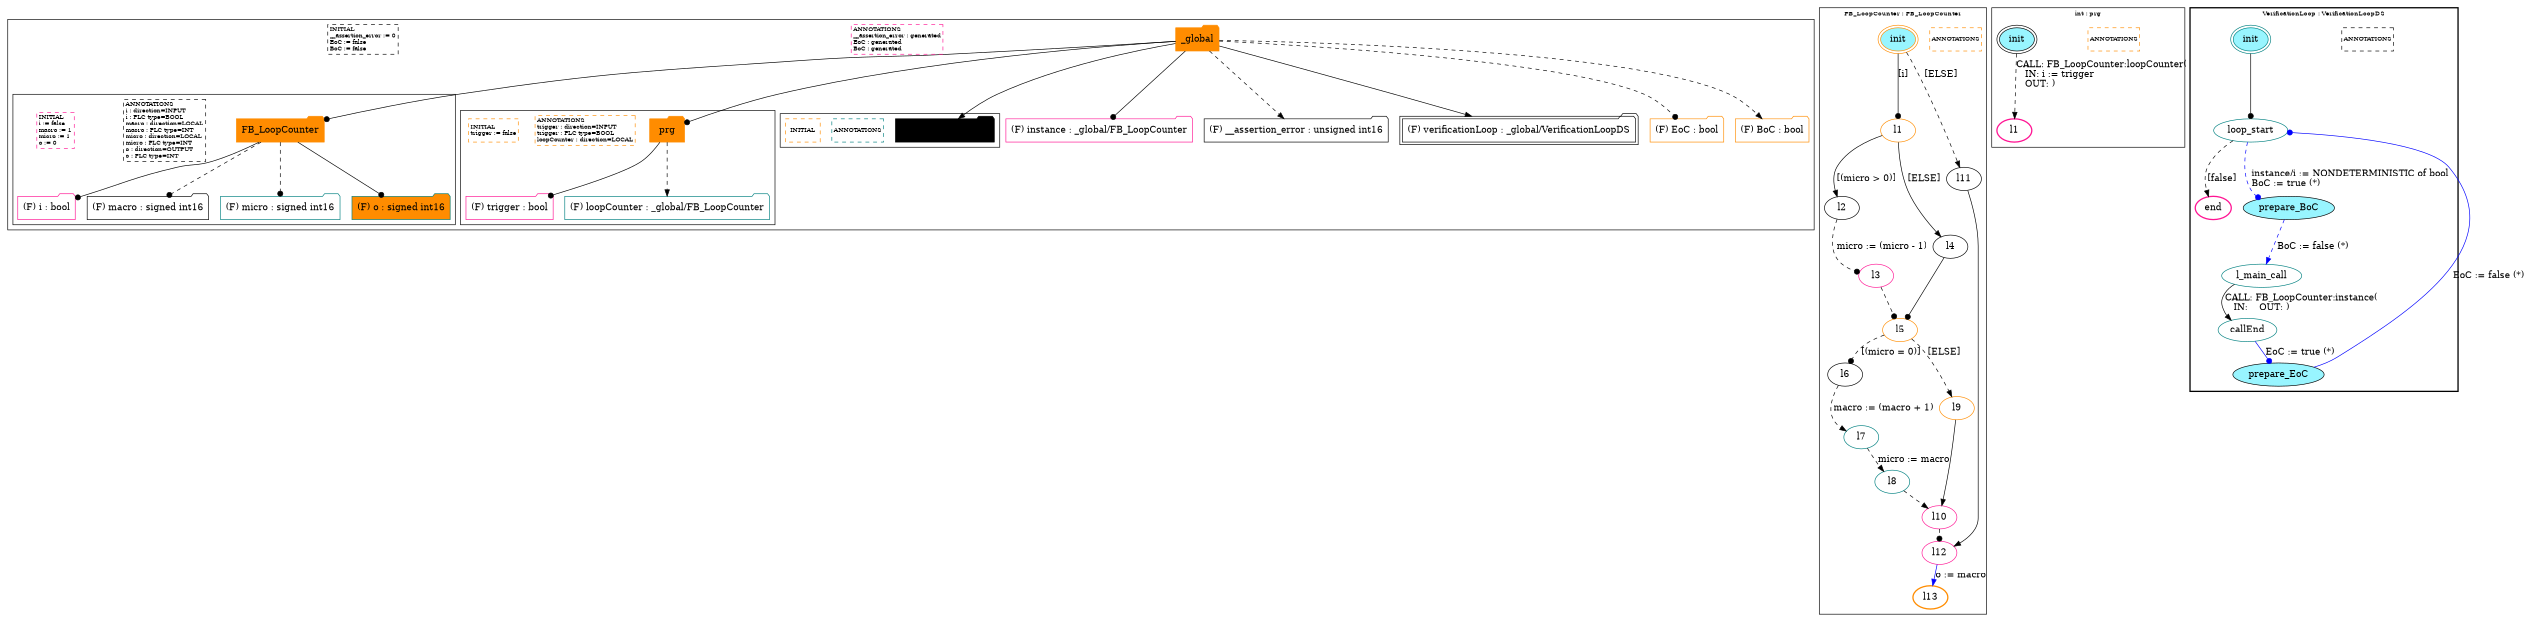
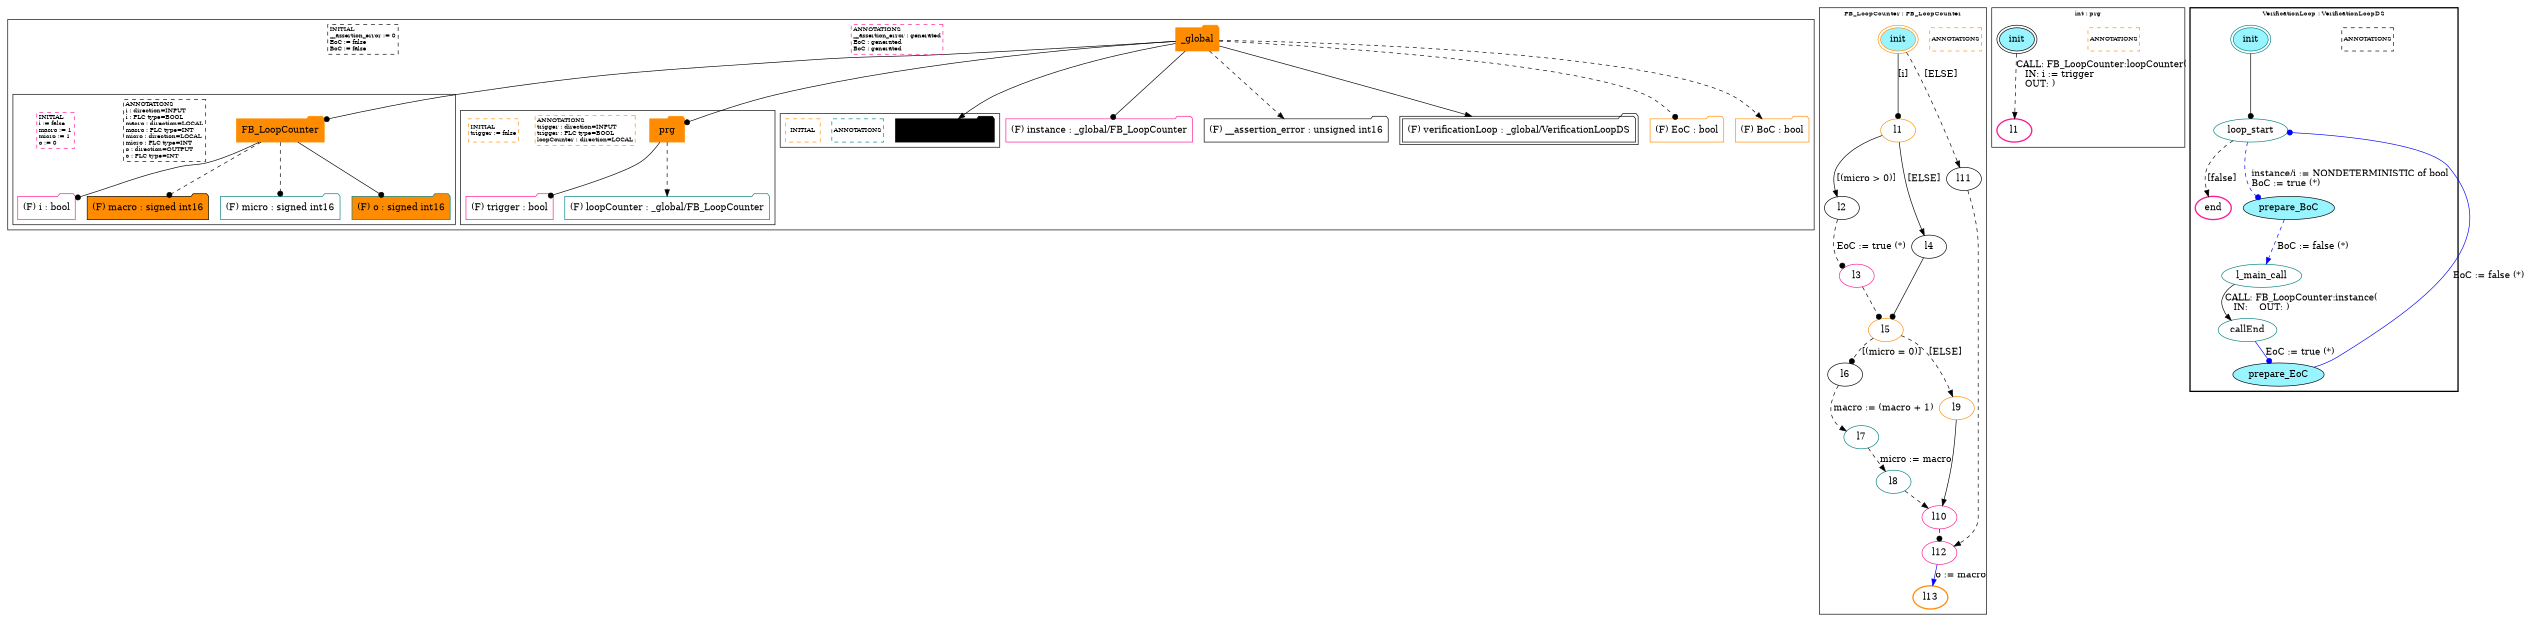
node "(F) macro : signed int16": fillcolor white -> darkorange
edge "l2" -> "l3": label "micro := (micro - 1)" -> "EoC := true (*)"
edge "l11" -> "l12": style solid -> dashed
